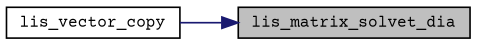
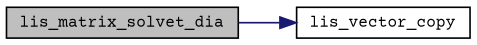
edge "lis_vector_copy" -> "lis_matrix_solvet_dia": reversed
